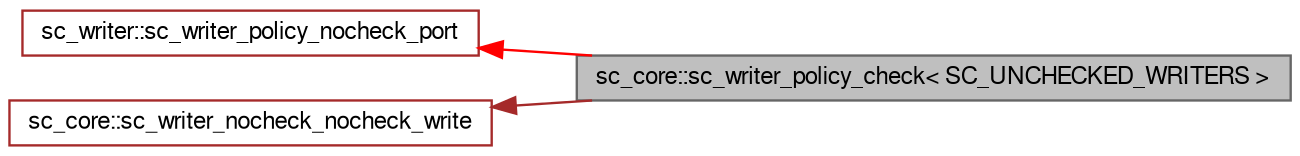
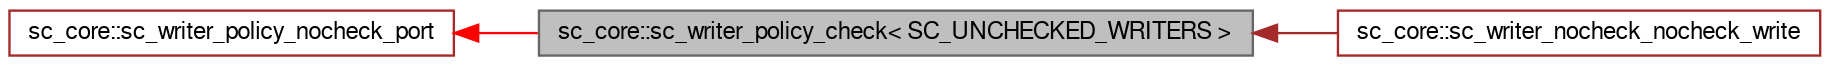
node "sc_writer::sc_writer_policy_nocheck_port": label "sc_writer::sc_writer_policy_nocheck_port" -> "sc_core::sc_writer_policy_nocheck_port"
edge "sc_core::sc_writer_policy_check< SC_UNCHECKED_WRITERS >" -> "sc_core::sc_writer_nocheck_nocheck_write": reversed
